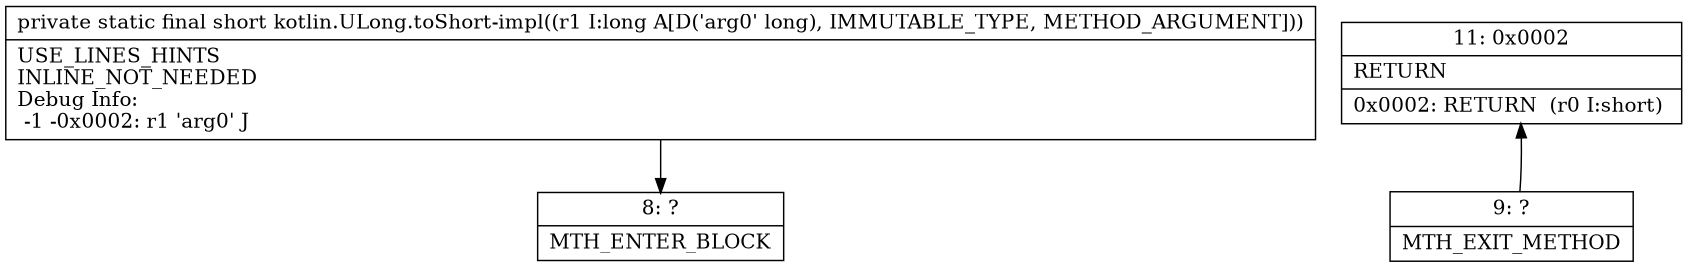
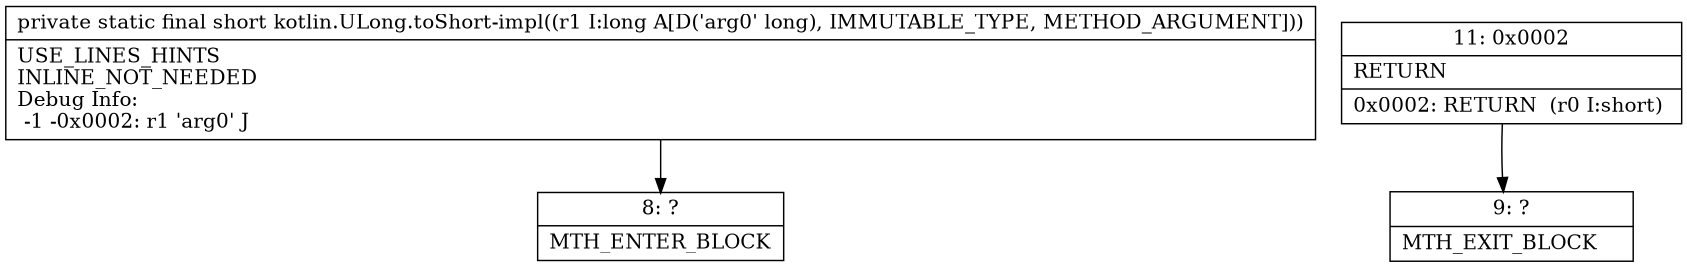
edge "9: ?" -> "11: 0x0002": reversed
node "9: ?": text "MTH_EXIT_METHOD" -> "MTH_EXIT_BLOCK"
